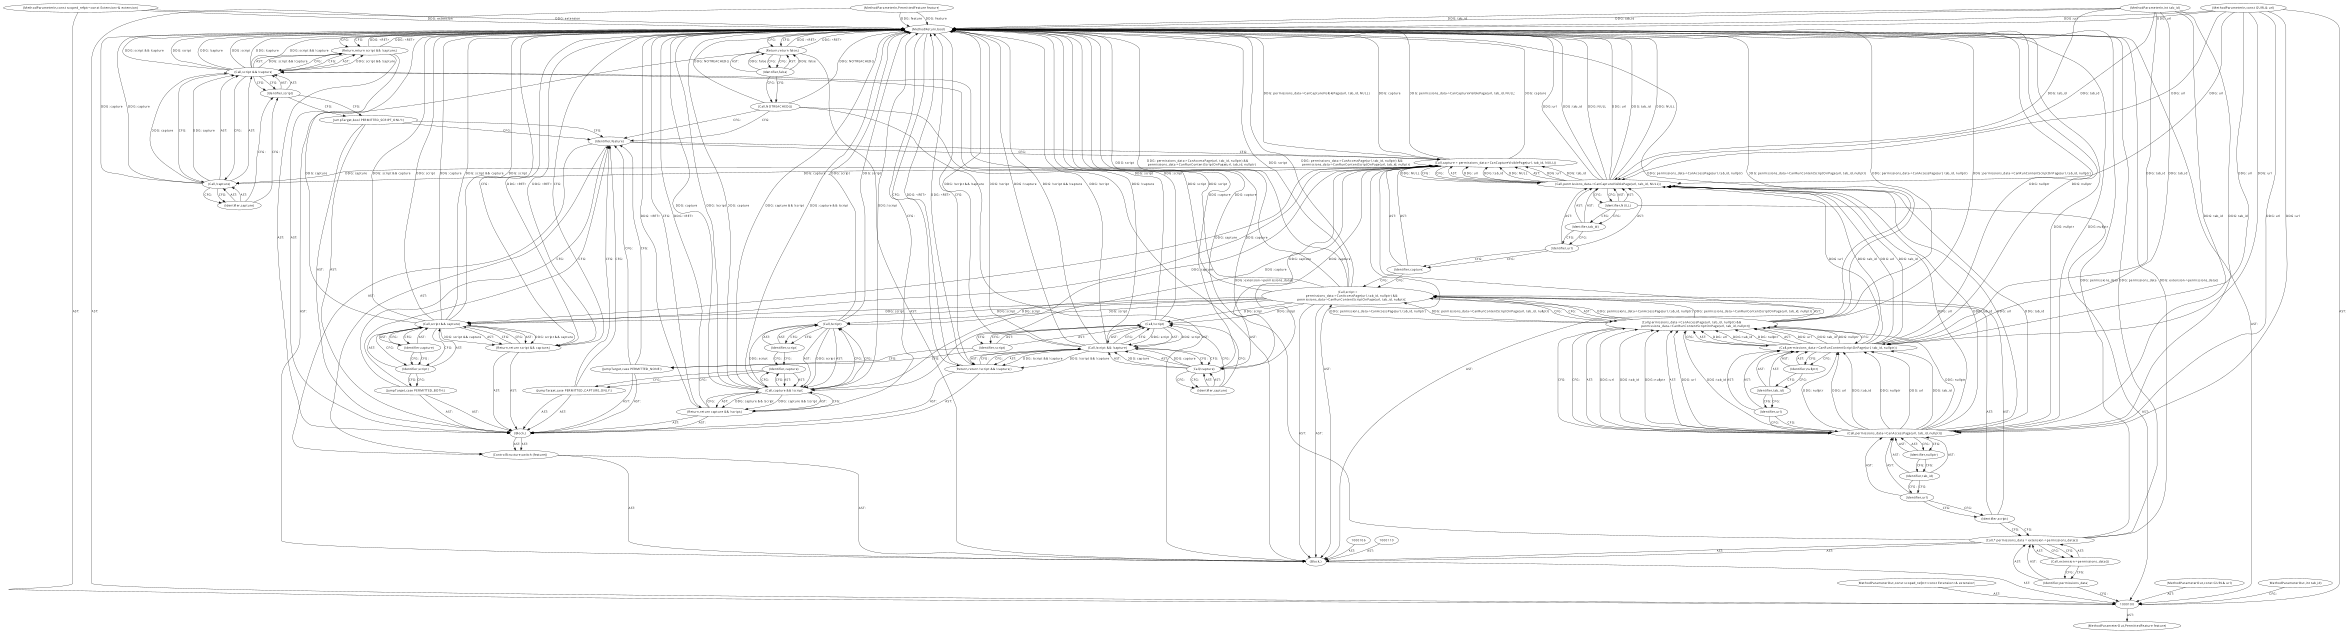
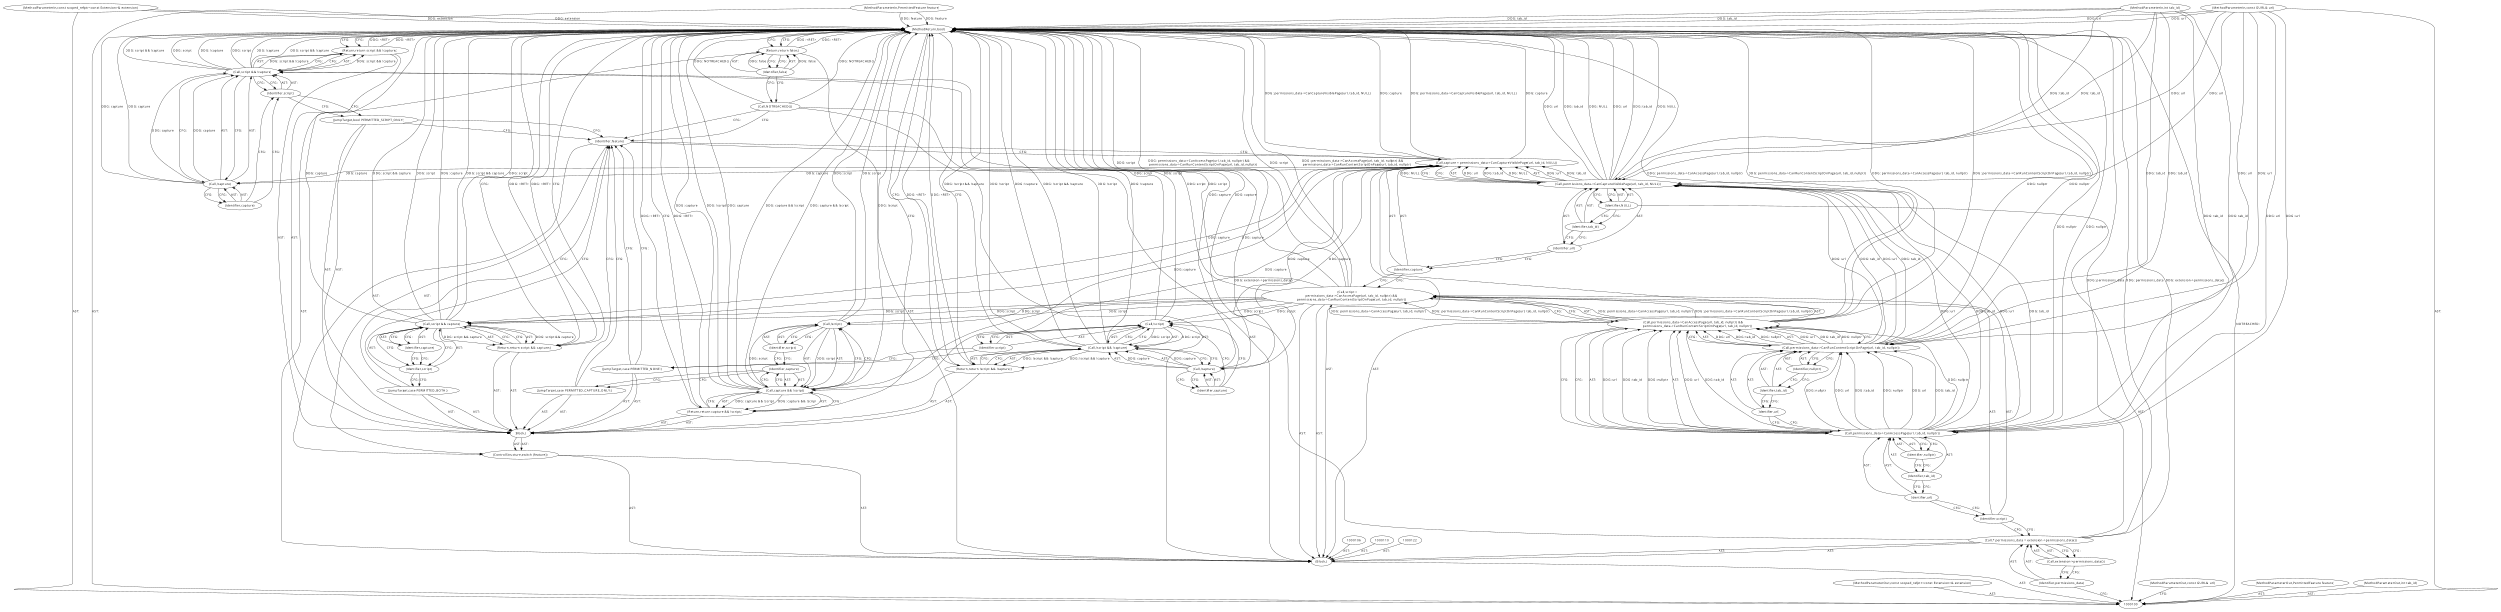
edge "(MethodReturn,bool)" -> "1000100": label "AST: " -> "NOTREACHED: "
node "1000122": added
edge "(MethodParameterOut,const GURL& url)" -> "1000100": label "AST: " -> "CFG: "
edge "(MethodParameterOut,int tab_id)" -> "1000100": label "CFG: " -> "AST: "
edge "1000100" -> "(MethodParameterOut,PermittedFeature feature)": reversed
